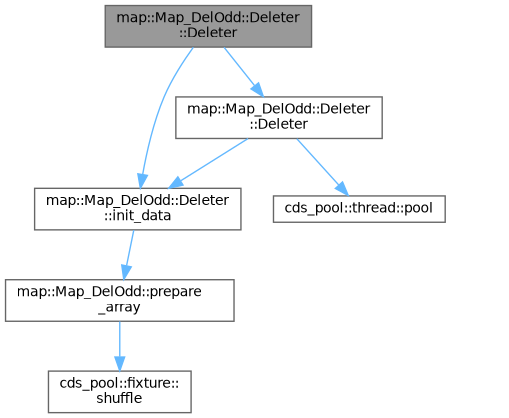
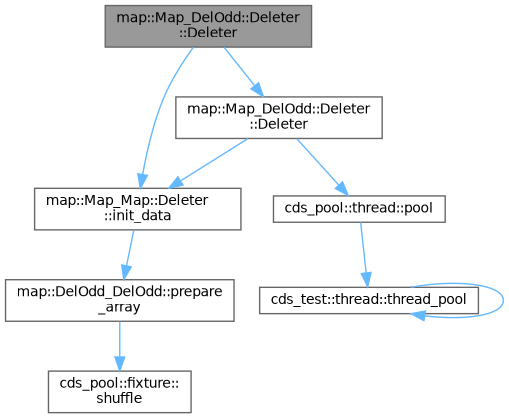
node "map::Map_DelOdd::Deleter ::init_data": label "map::Map_DelOdd::Deleter ::init_data" -> "map::Map_Map::Deleter ::init_data"
node "map::Map_DelOdd::prepare _array": label "map::Map_DelOdd::prepare _array" -> "map::DelOdd_DelOdd::prepare _array"
node "cds_test::thread::thread_pool": added
